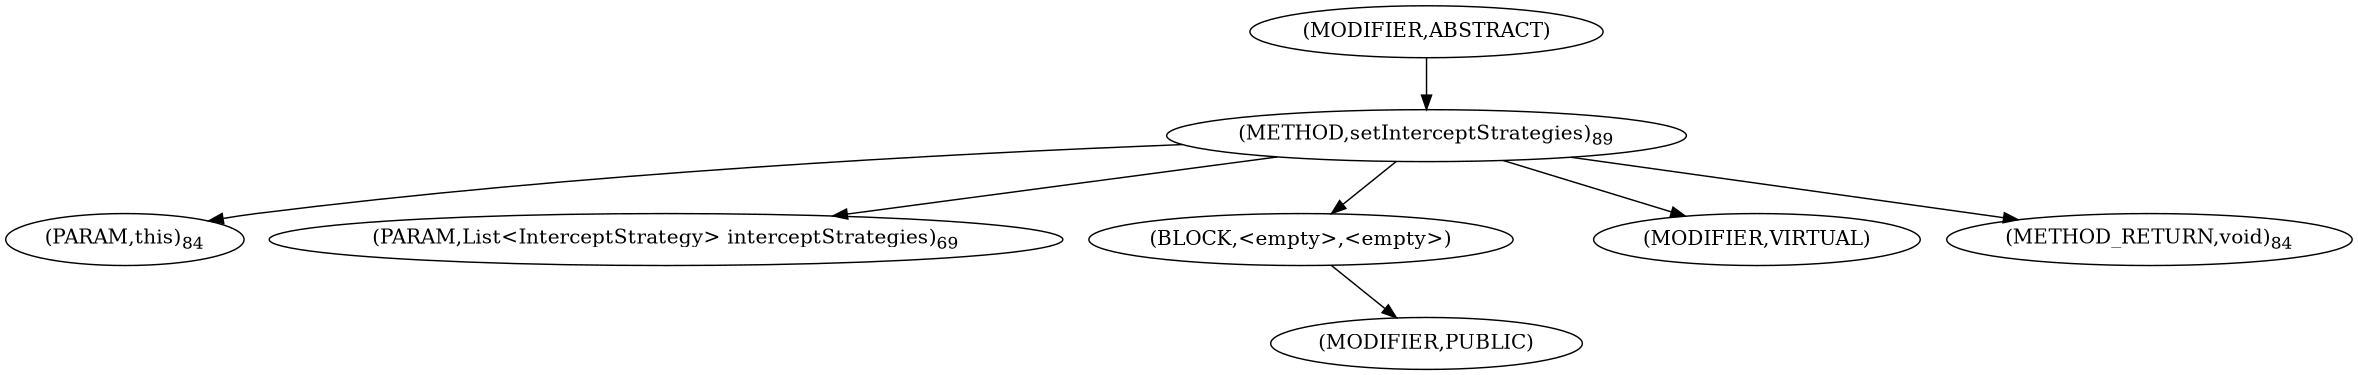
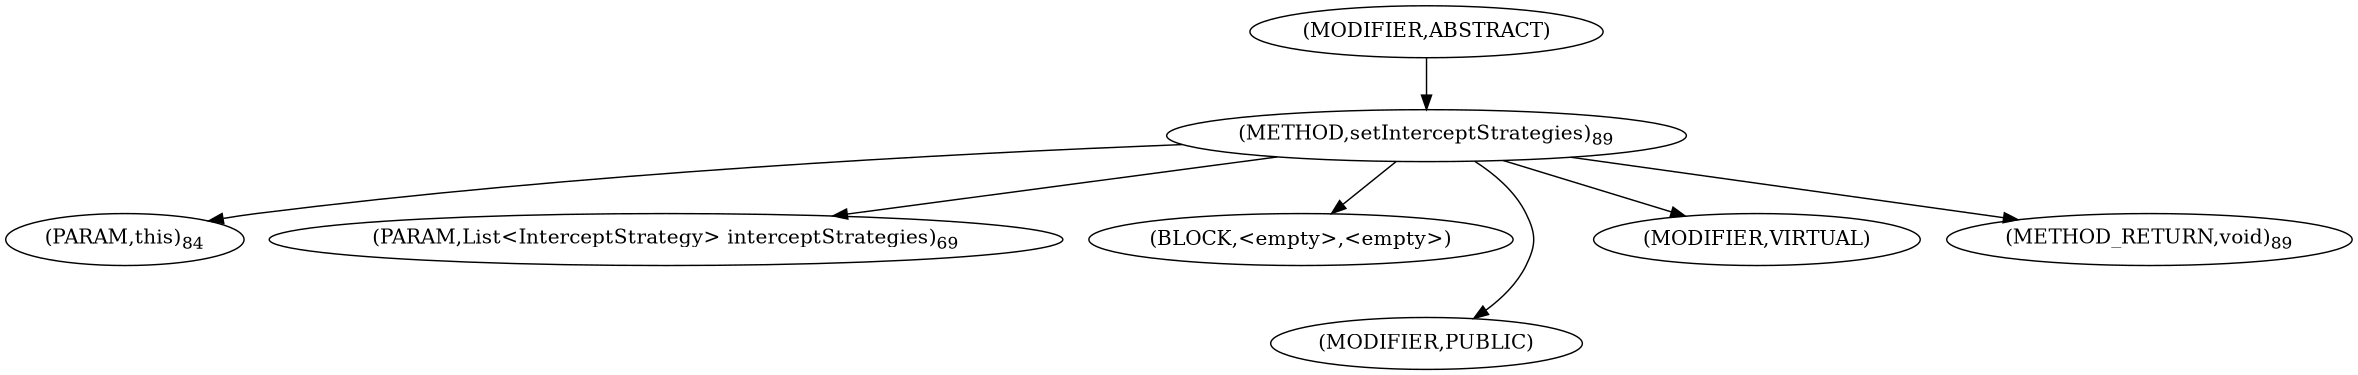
node "(METHOD_RETURN,void)": text "84" -> "89"
edge "(BLOCK,<empty>,<empty>)" -> "(MODIFIER,PUBLIC)": now "(METHOD,setInterceptStrategies)" -> "(MODIFIER,PUBLIC)"
